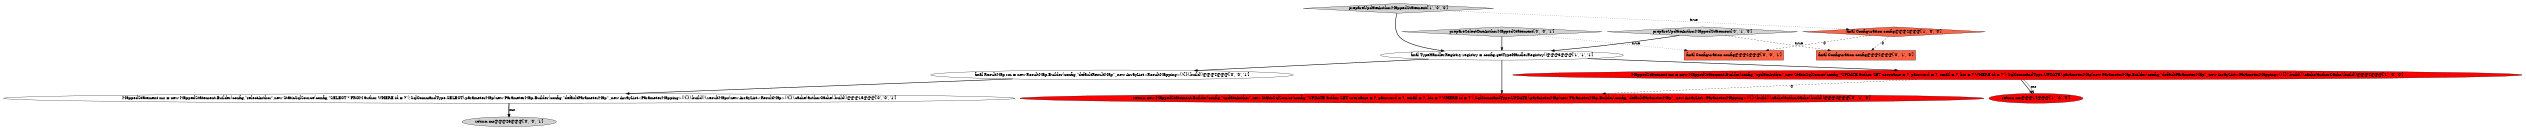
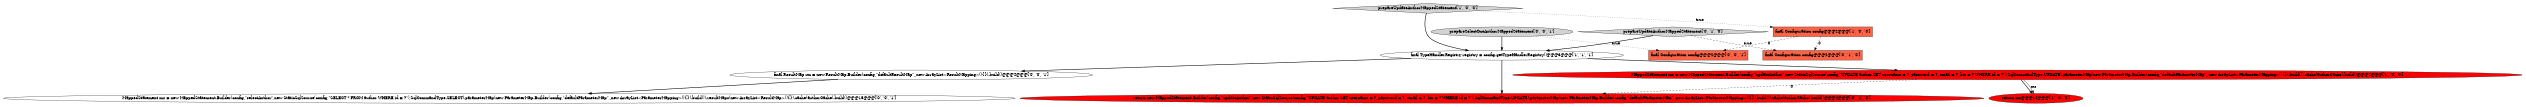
node "prepareSelectOneAuthorMappedStatement['0', '0', '1']": shape diamond -> ellipse
node "final Configuration config@@@2@@@['1', '0', '0']": shape diamond -> box
node "return ms@@@26@@@['0', '0', '1']": removed
